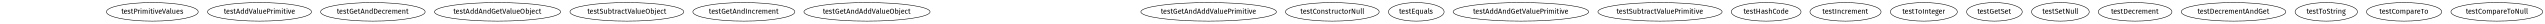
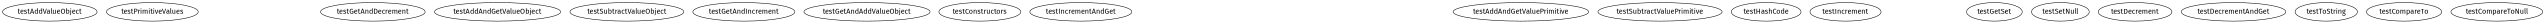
node "testAddValueObject": added
node "testAddValuePrimitive": removed
node "testConstructors": added
node "testIncrementAndGet": added
node "testGetAndAddValuePrimitive": removed
node "testConstructorNull": removed
node "testEquals": removed
node "testToInteger": removed
